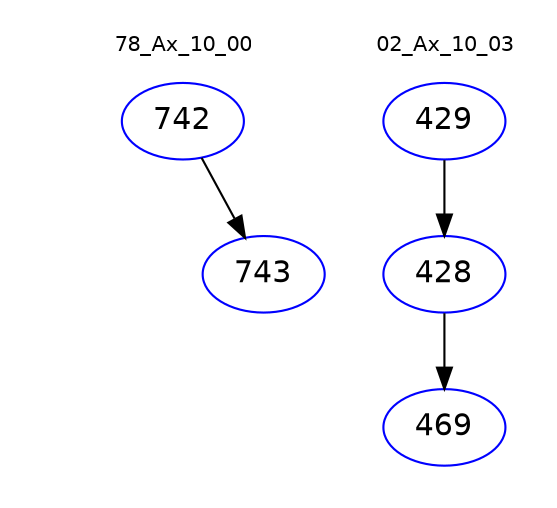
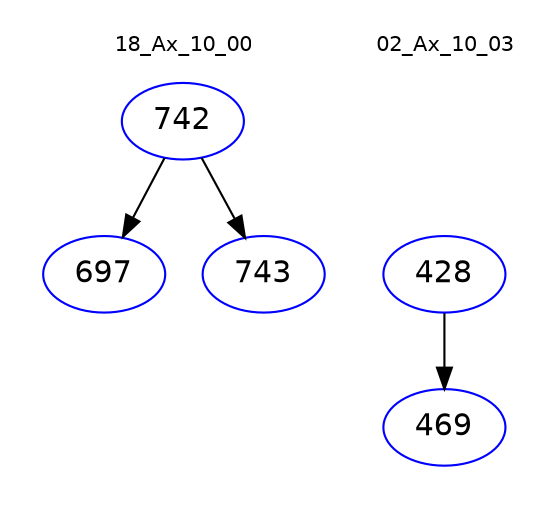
cluster "78_Ax_10_00": label "78_Ax_10_00" -> "18_Ax_10_00"
node "429": removed
node "697": added
